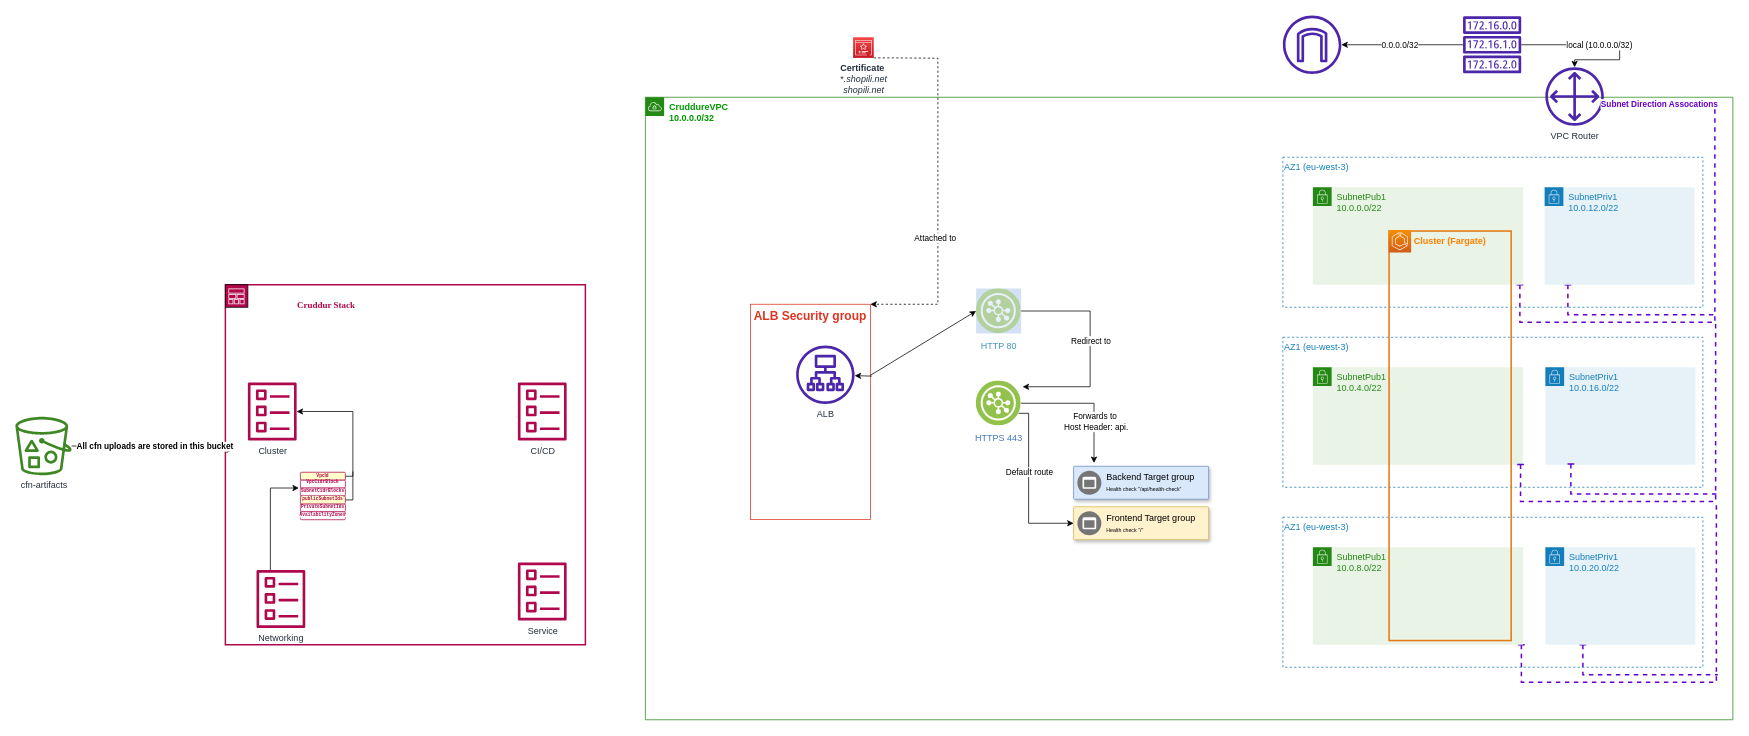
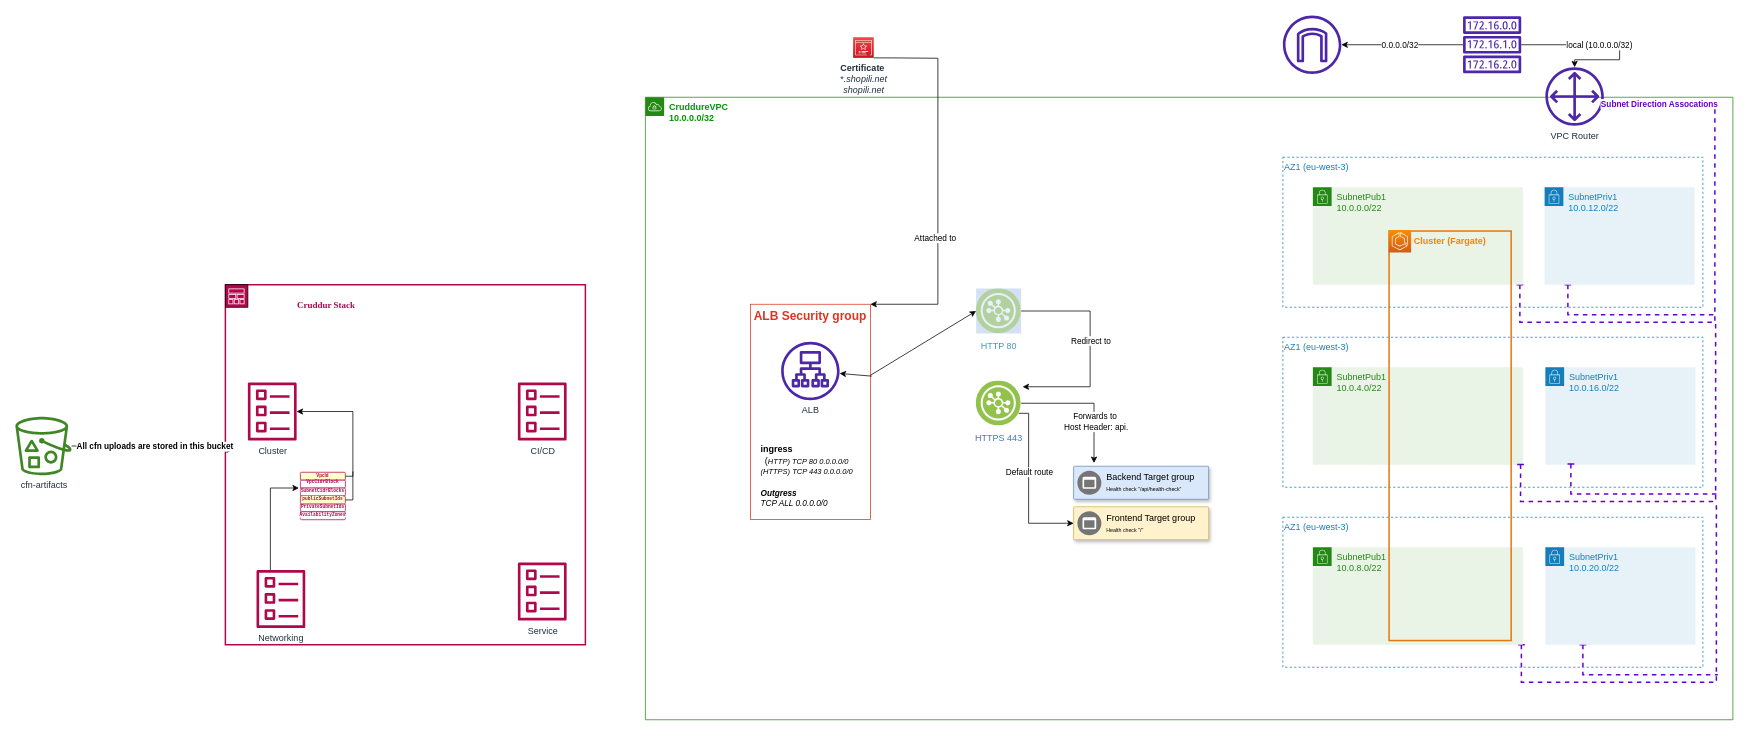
edge "Certificate *.shopili.net shopili.net" -> "ALB Security group": style dashed -> solid
node "ALB": moved (825, 375) -> (810, 371)
node "ingress (HTTP) TCP 80 0.0.0.0/0 (HTTPS) TCP 443 0.0.0.0/0 Outgress TCP ALL 0.0.0.0/0": added
